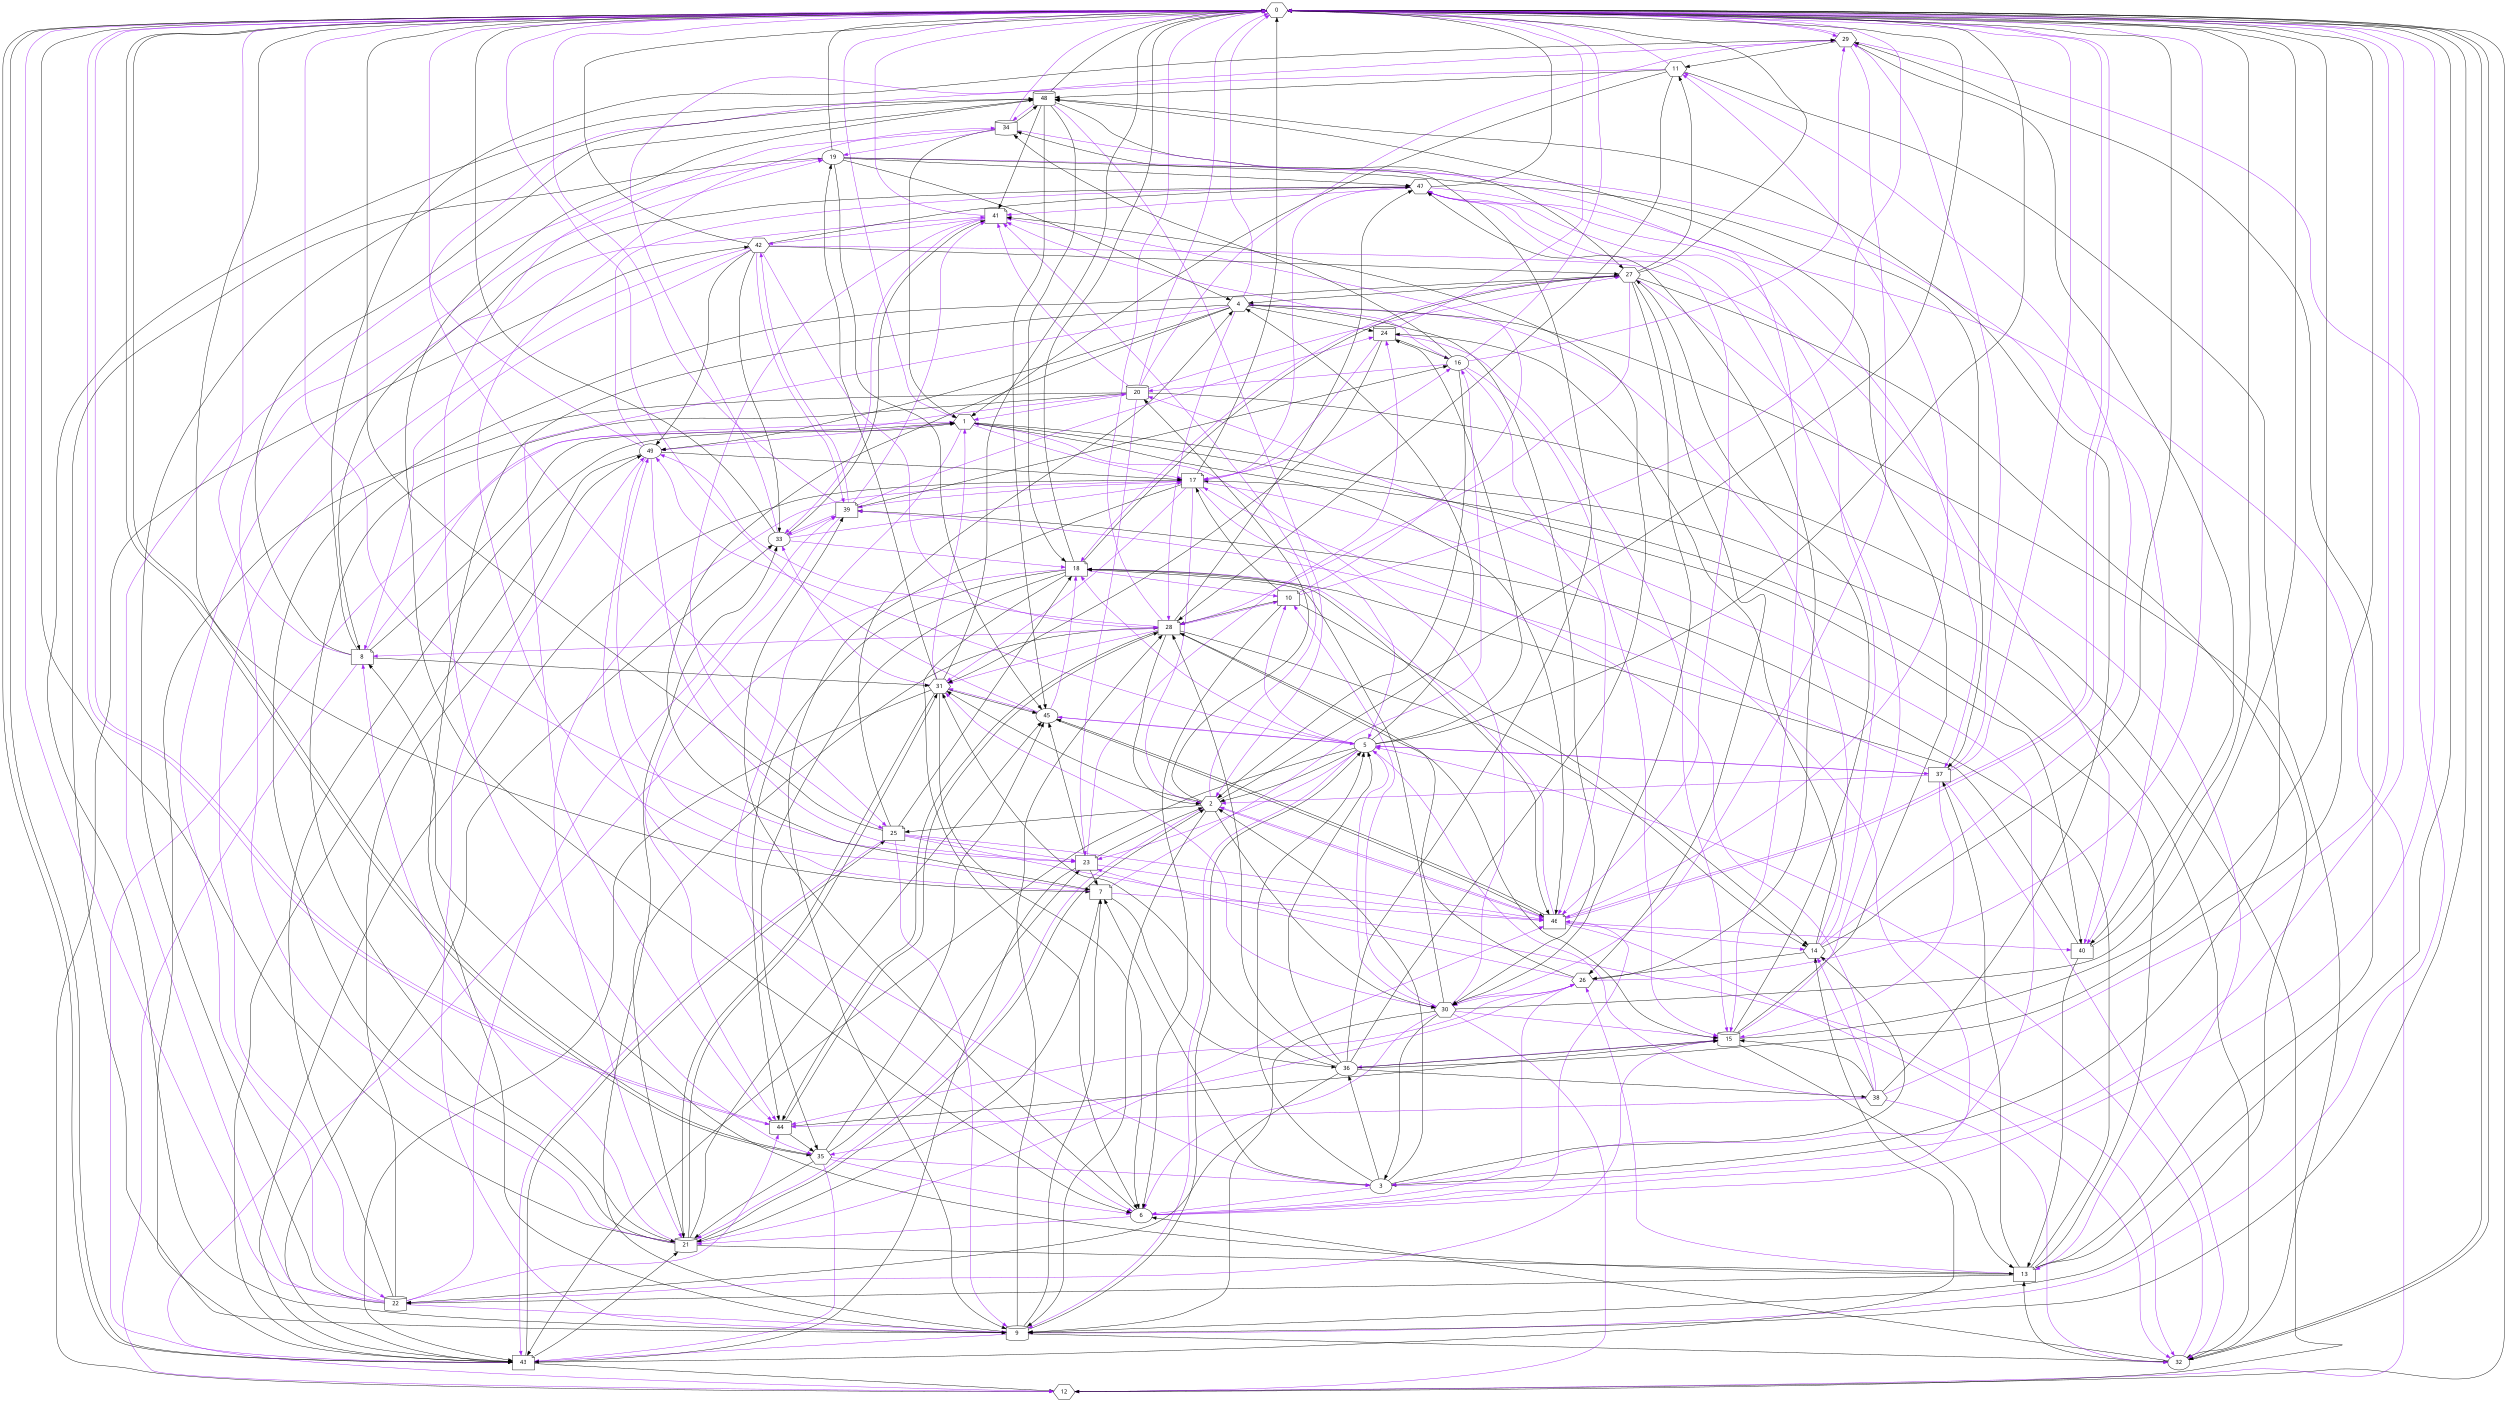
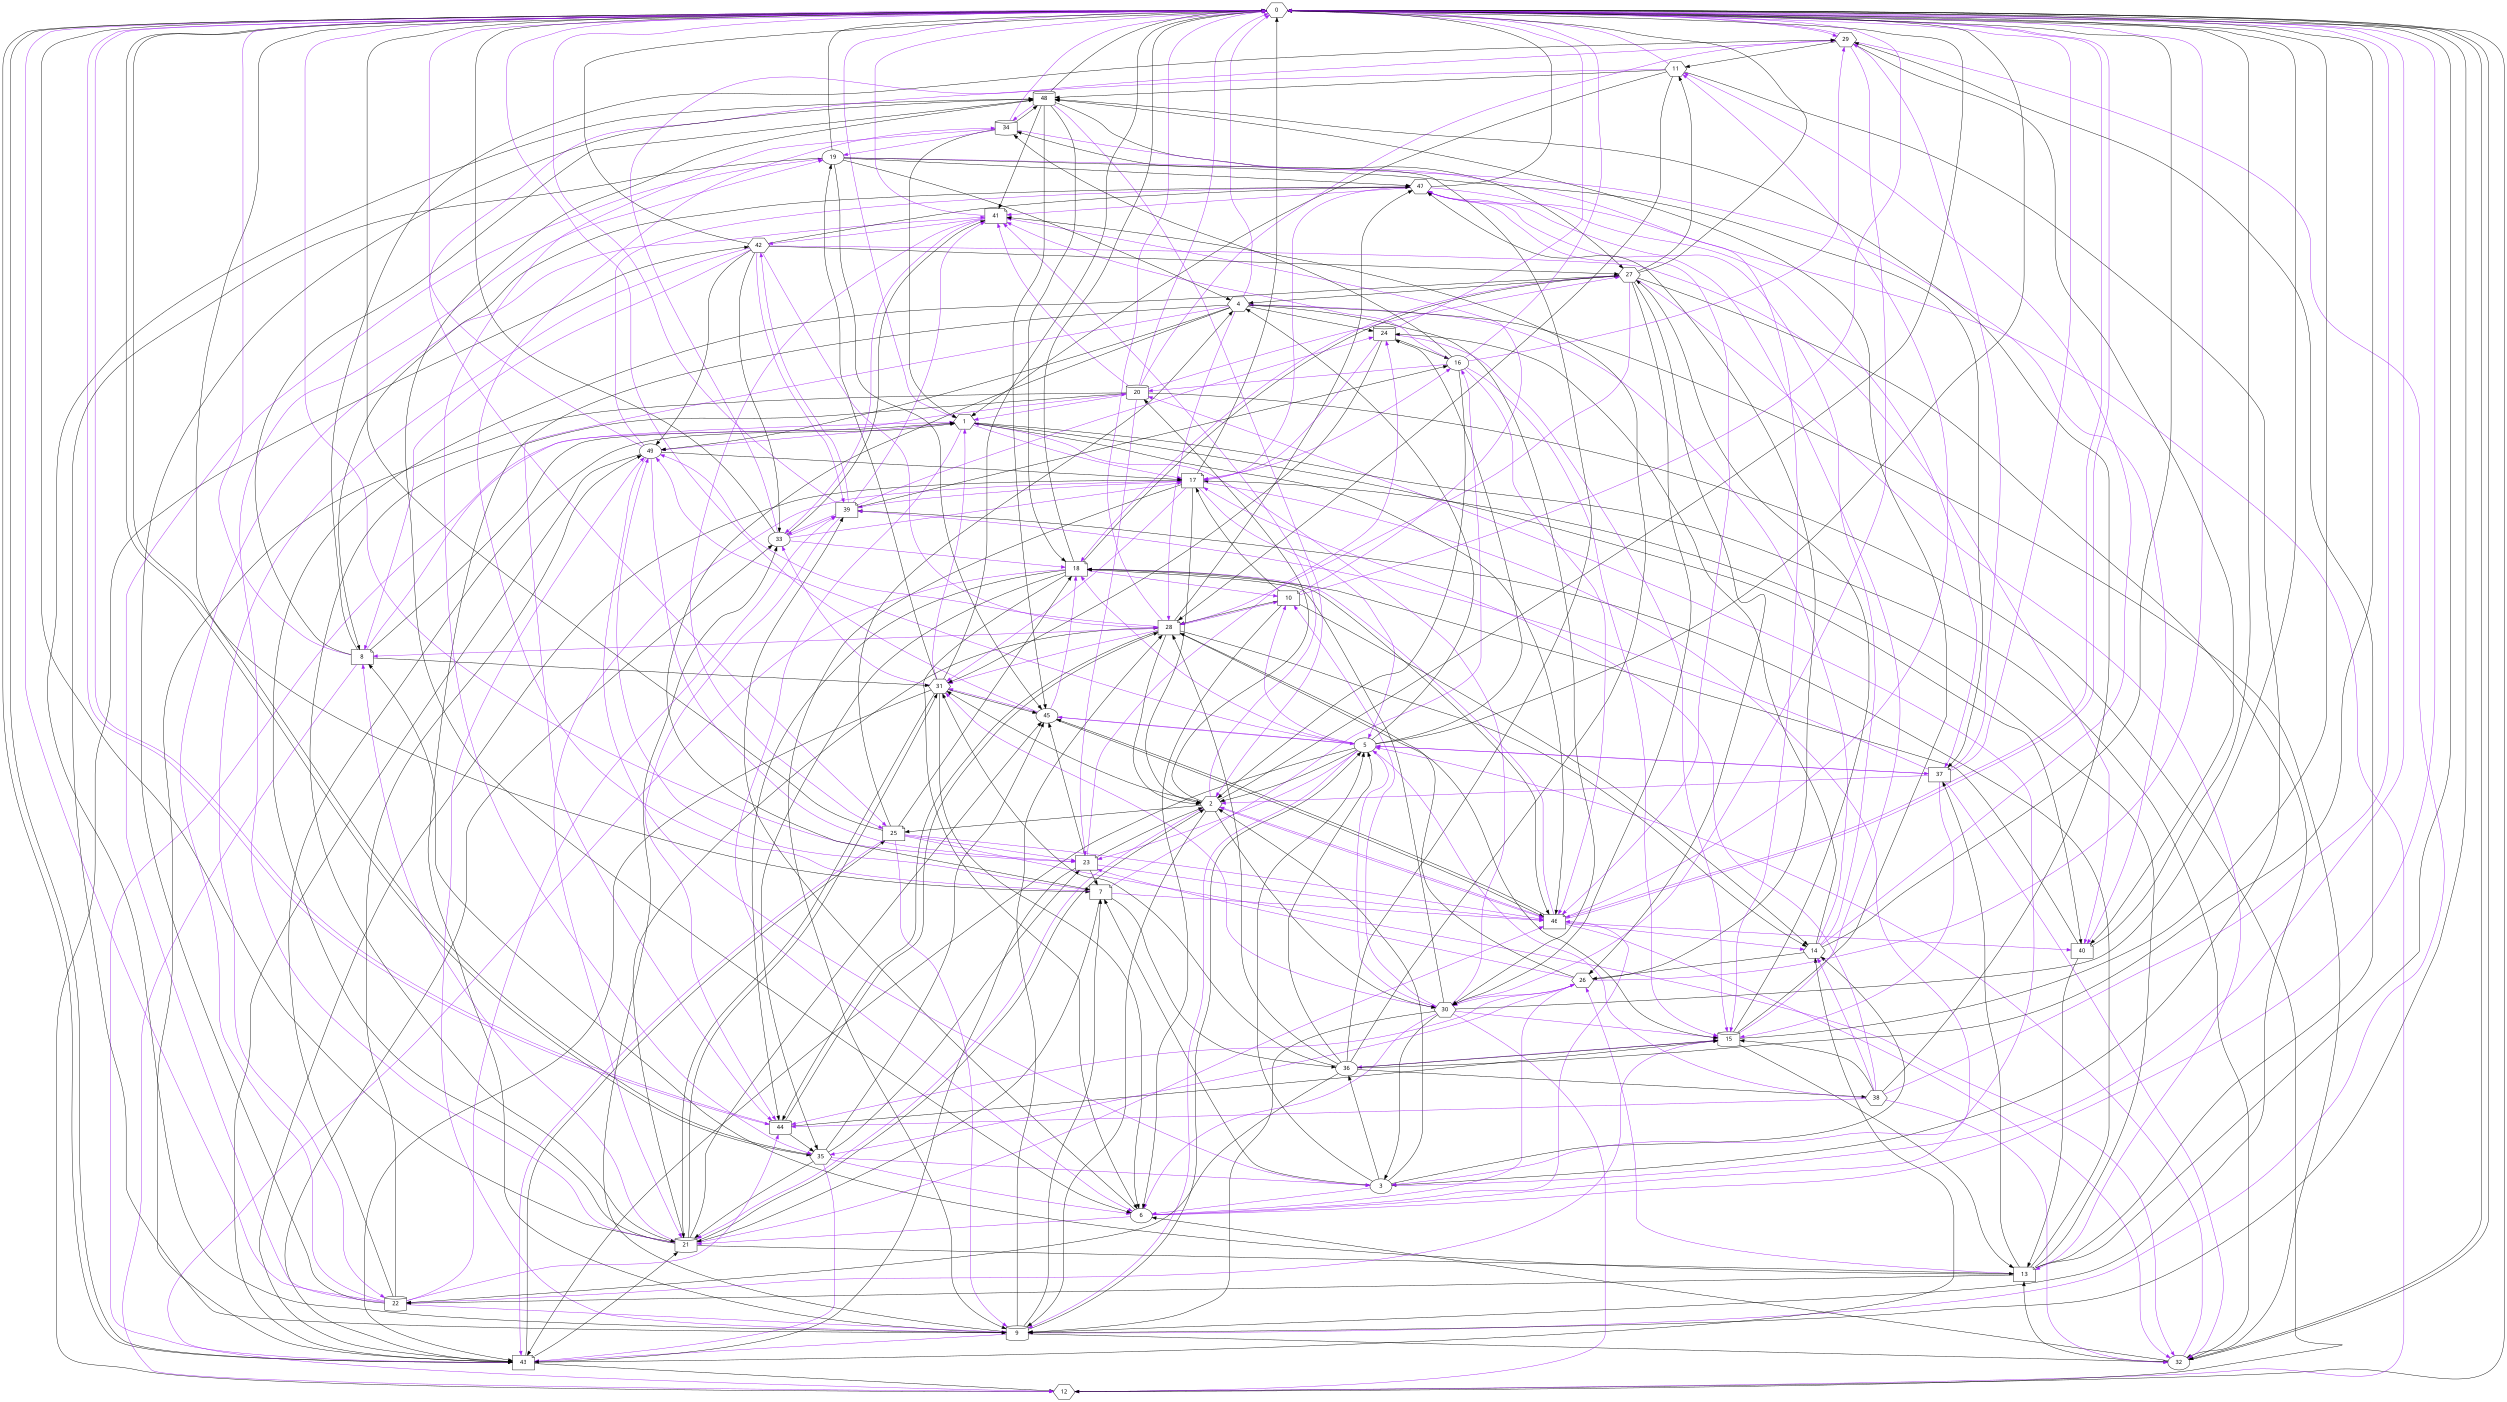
edge "17" -> "2": color purple -> black
